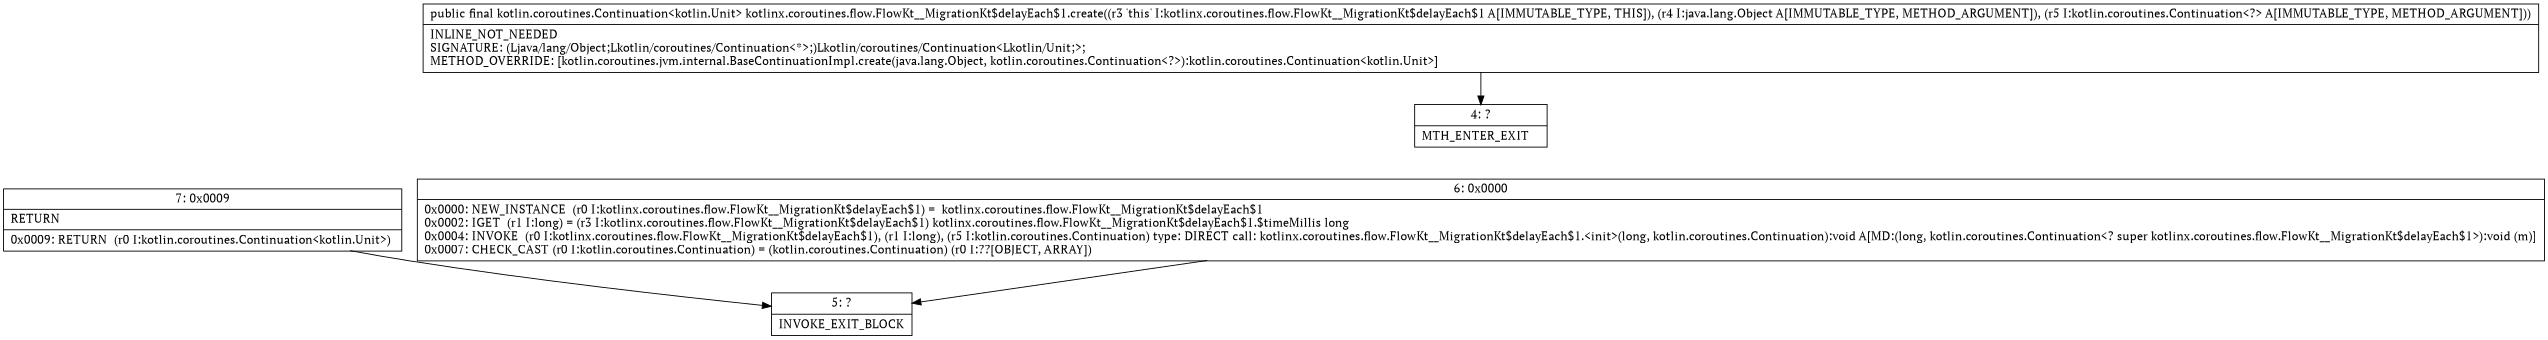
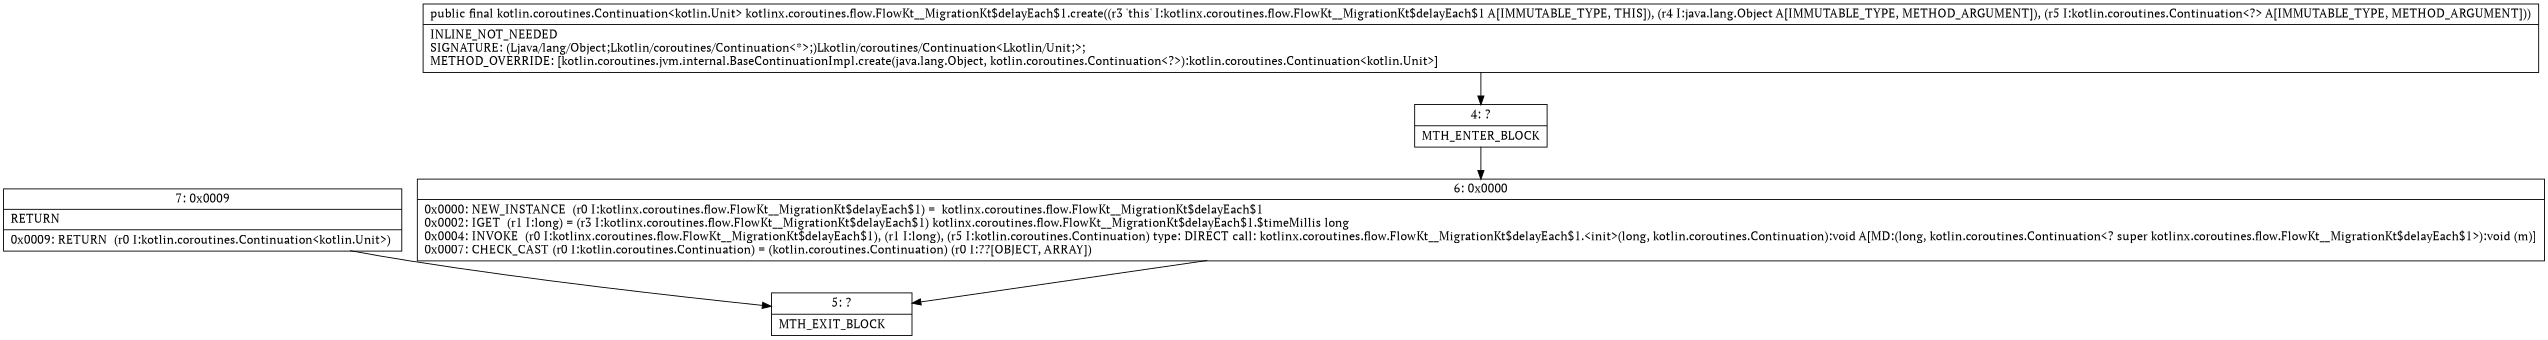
node "4: ?": text "MTH_ENTER_EXIT" -> "MTH_ENTER_BLOCK"
edge "4: ?" -> "6: 0x0000": added
node "5: ?": text "INVOKE_EXIT_BLOCK" -> "MTH_EXIT_BLOCK"
